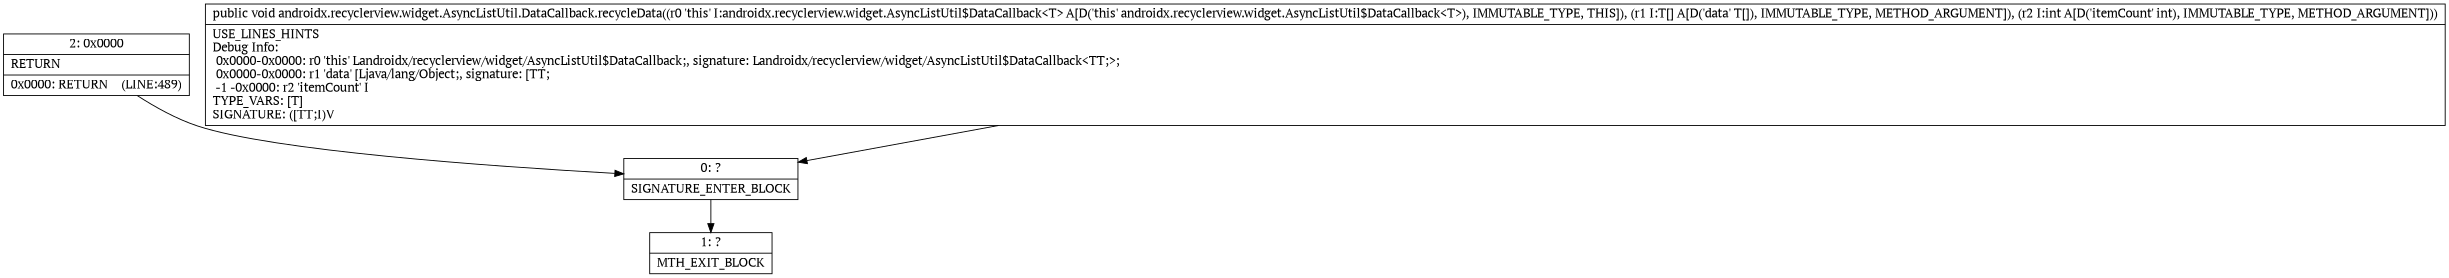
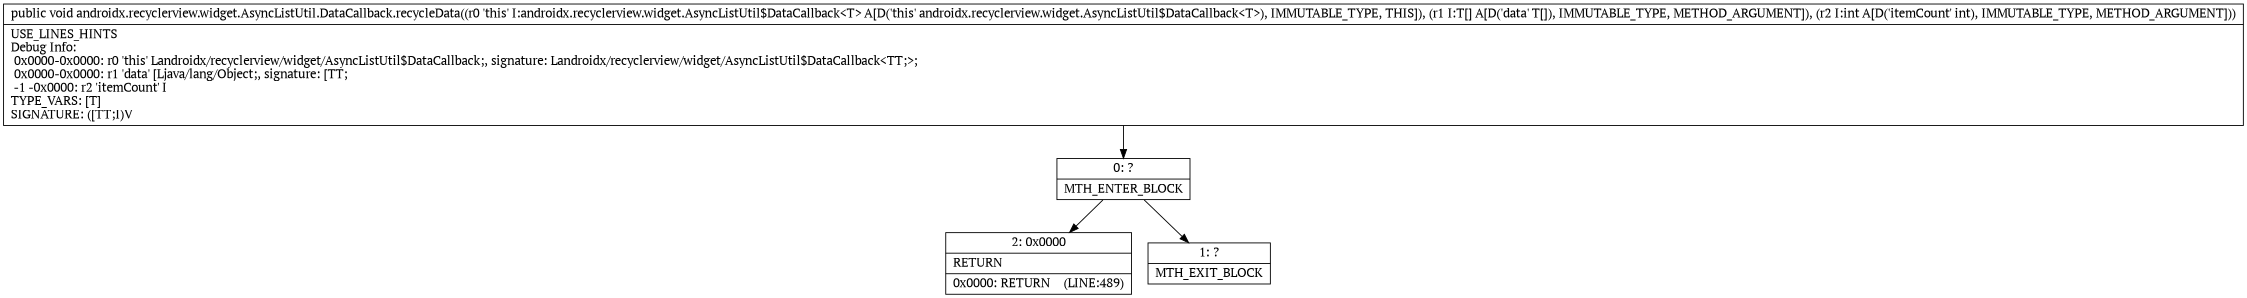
edge "2: 0x0000" -> "0: ?": reversed
node "0: ?": text "SIGNATURE_ENTER_BLOCK" -> "MTH_ENTER_BLOCK"
